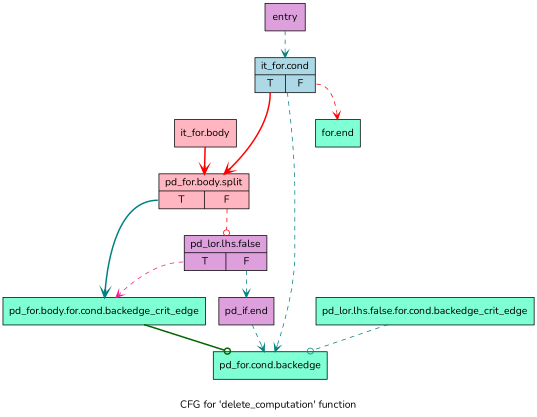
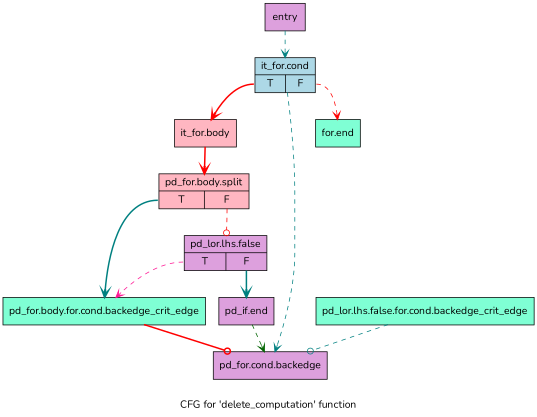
edge "it_for.cond" -> "pd_for.body.split": now "it_for.cond" -> "it_for.body"
edge "pd_lor.lhs.false" -> "pd_if.end": style dashed -> bold
edge "pd_if.end" -> "pd_for.cond.backedge": color teal -> darkgreen
edge "pd_for.body.for.cond.backedge_crit_edge" -> "pd_for.cond.backedge": color darkgreen -> red
node "pd_for.cond.backedge": fillcolor aquamarine -> plum
